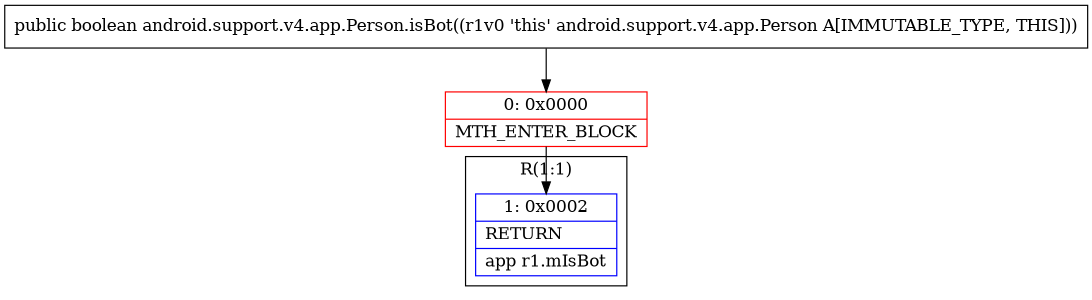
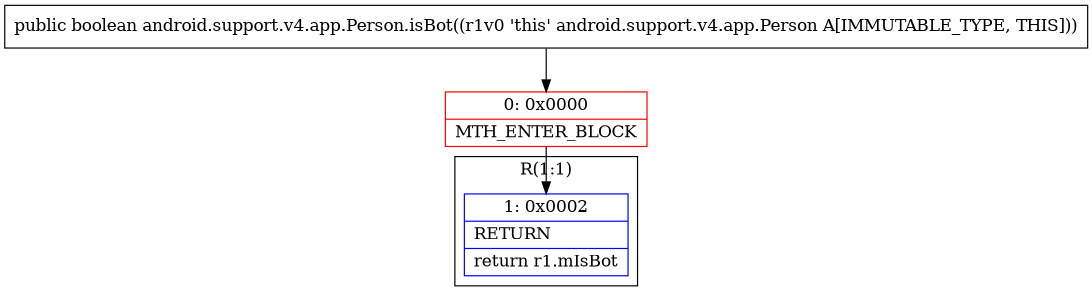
node "1: 0x0002": text "app r1.mIsBot" -> "return r1.mIsBot"
